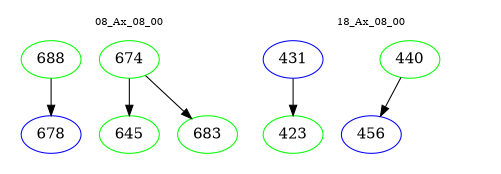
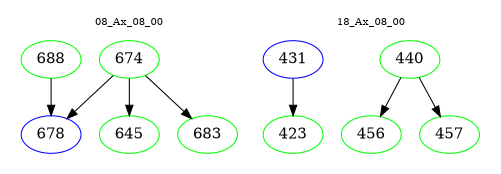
edge "674" -> "678": added
node "456": color blue -> green
node "457": added
